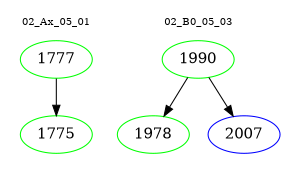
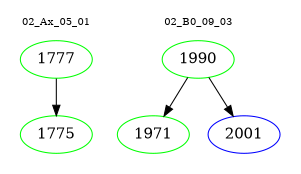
cluster "02_B0_05_03": label "02_B0_05_03" -> "02_B0_09_03"
node "1978": label "1978" -> "1971"
node "2007": label "2007" -> "2001"
